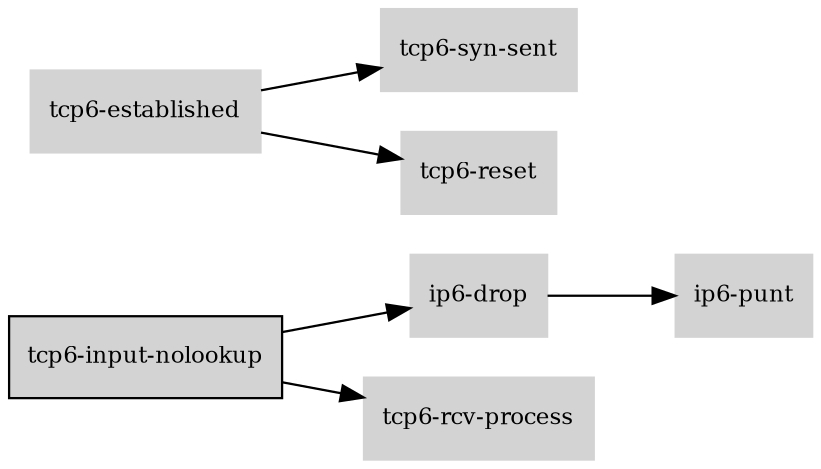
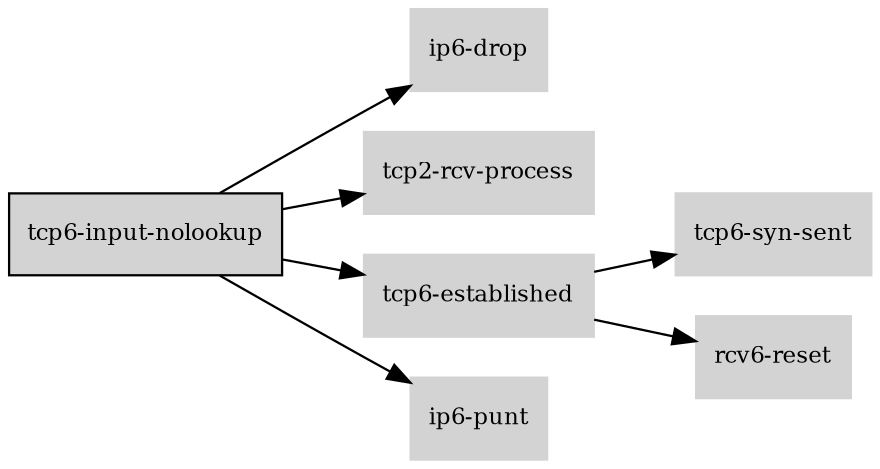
node "tcp6-reset": label "tcp6-reset" -> "rcv6-reset"
edge "tcp6-input-nolookup" -> "tcp6-established": added
edge "ip6-drop" -> "ip6-punt": now "tcp6-input-nolookup" -> "ip6-punt"
node "tcp6-rcv-process": label "tcp6-rcv-process" -> "tcp2-rcv-process"
